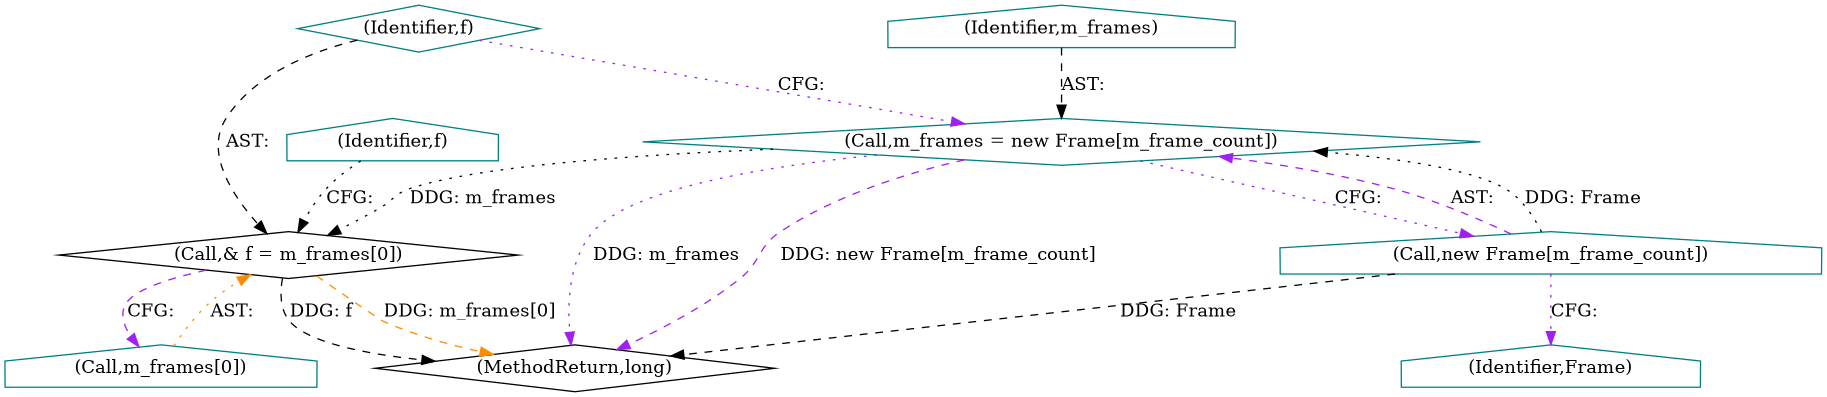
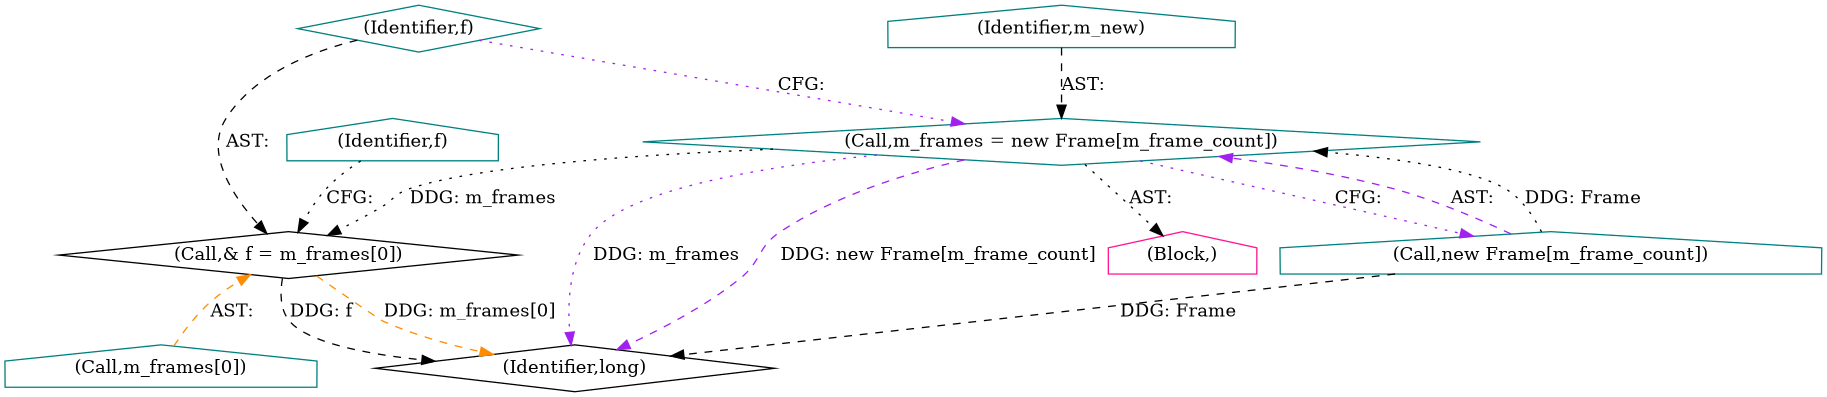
node "(Identifier,m_frames)": label "(Identifier,m_frames)" -> "(Identifier,m_new)"
node "(Block,)": added
edge "(Call,& f = m_frames[0])" -> "(Call,m_frames[0])": removed, label "CFG:"
edge "(Call,m_frames[0])" -> "(Call,& f = m_frames[0])": style dotted -> dashed
node "(MethodReturn,long)": label "(MethodReturn,long)" -> "(Identifier,long)"
node "(Identifier,Frame)": removed
